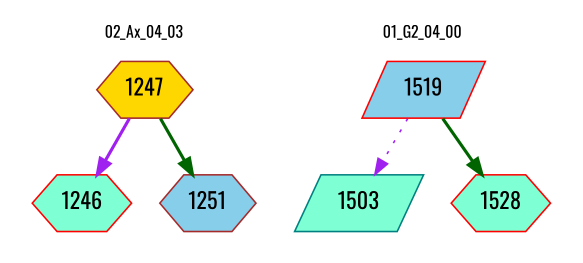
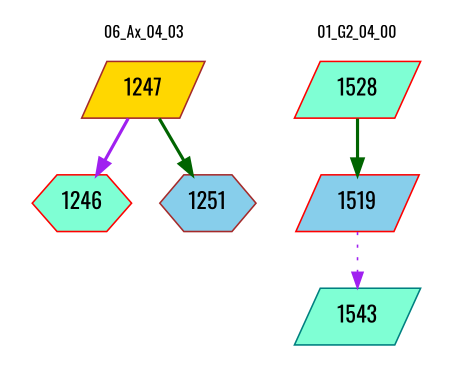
cluster "02_Ax_04_03": label "02_Ax_04_03" -> "06_Ax_04_03"
node "1247": shape hexagon -> parallelogram
edge "1519" -> "1528": reversed
node "1503": label "1503" -> "1543"
node "1528": shape hexagon -> parallelogram
